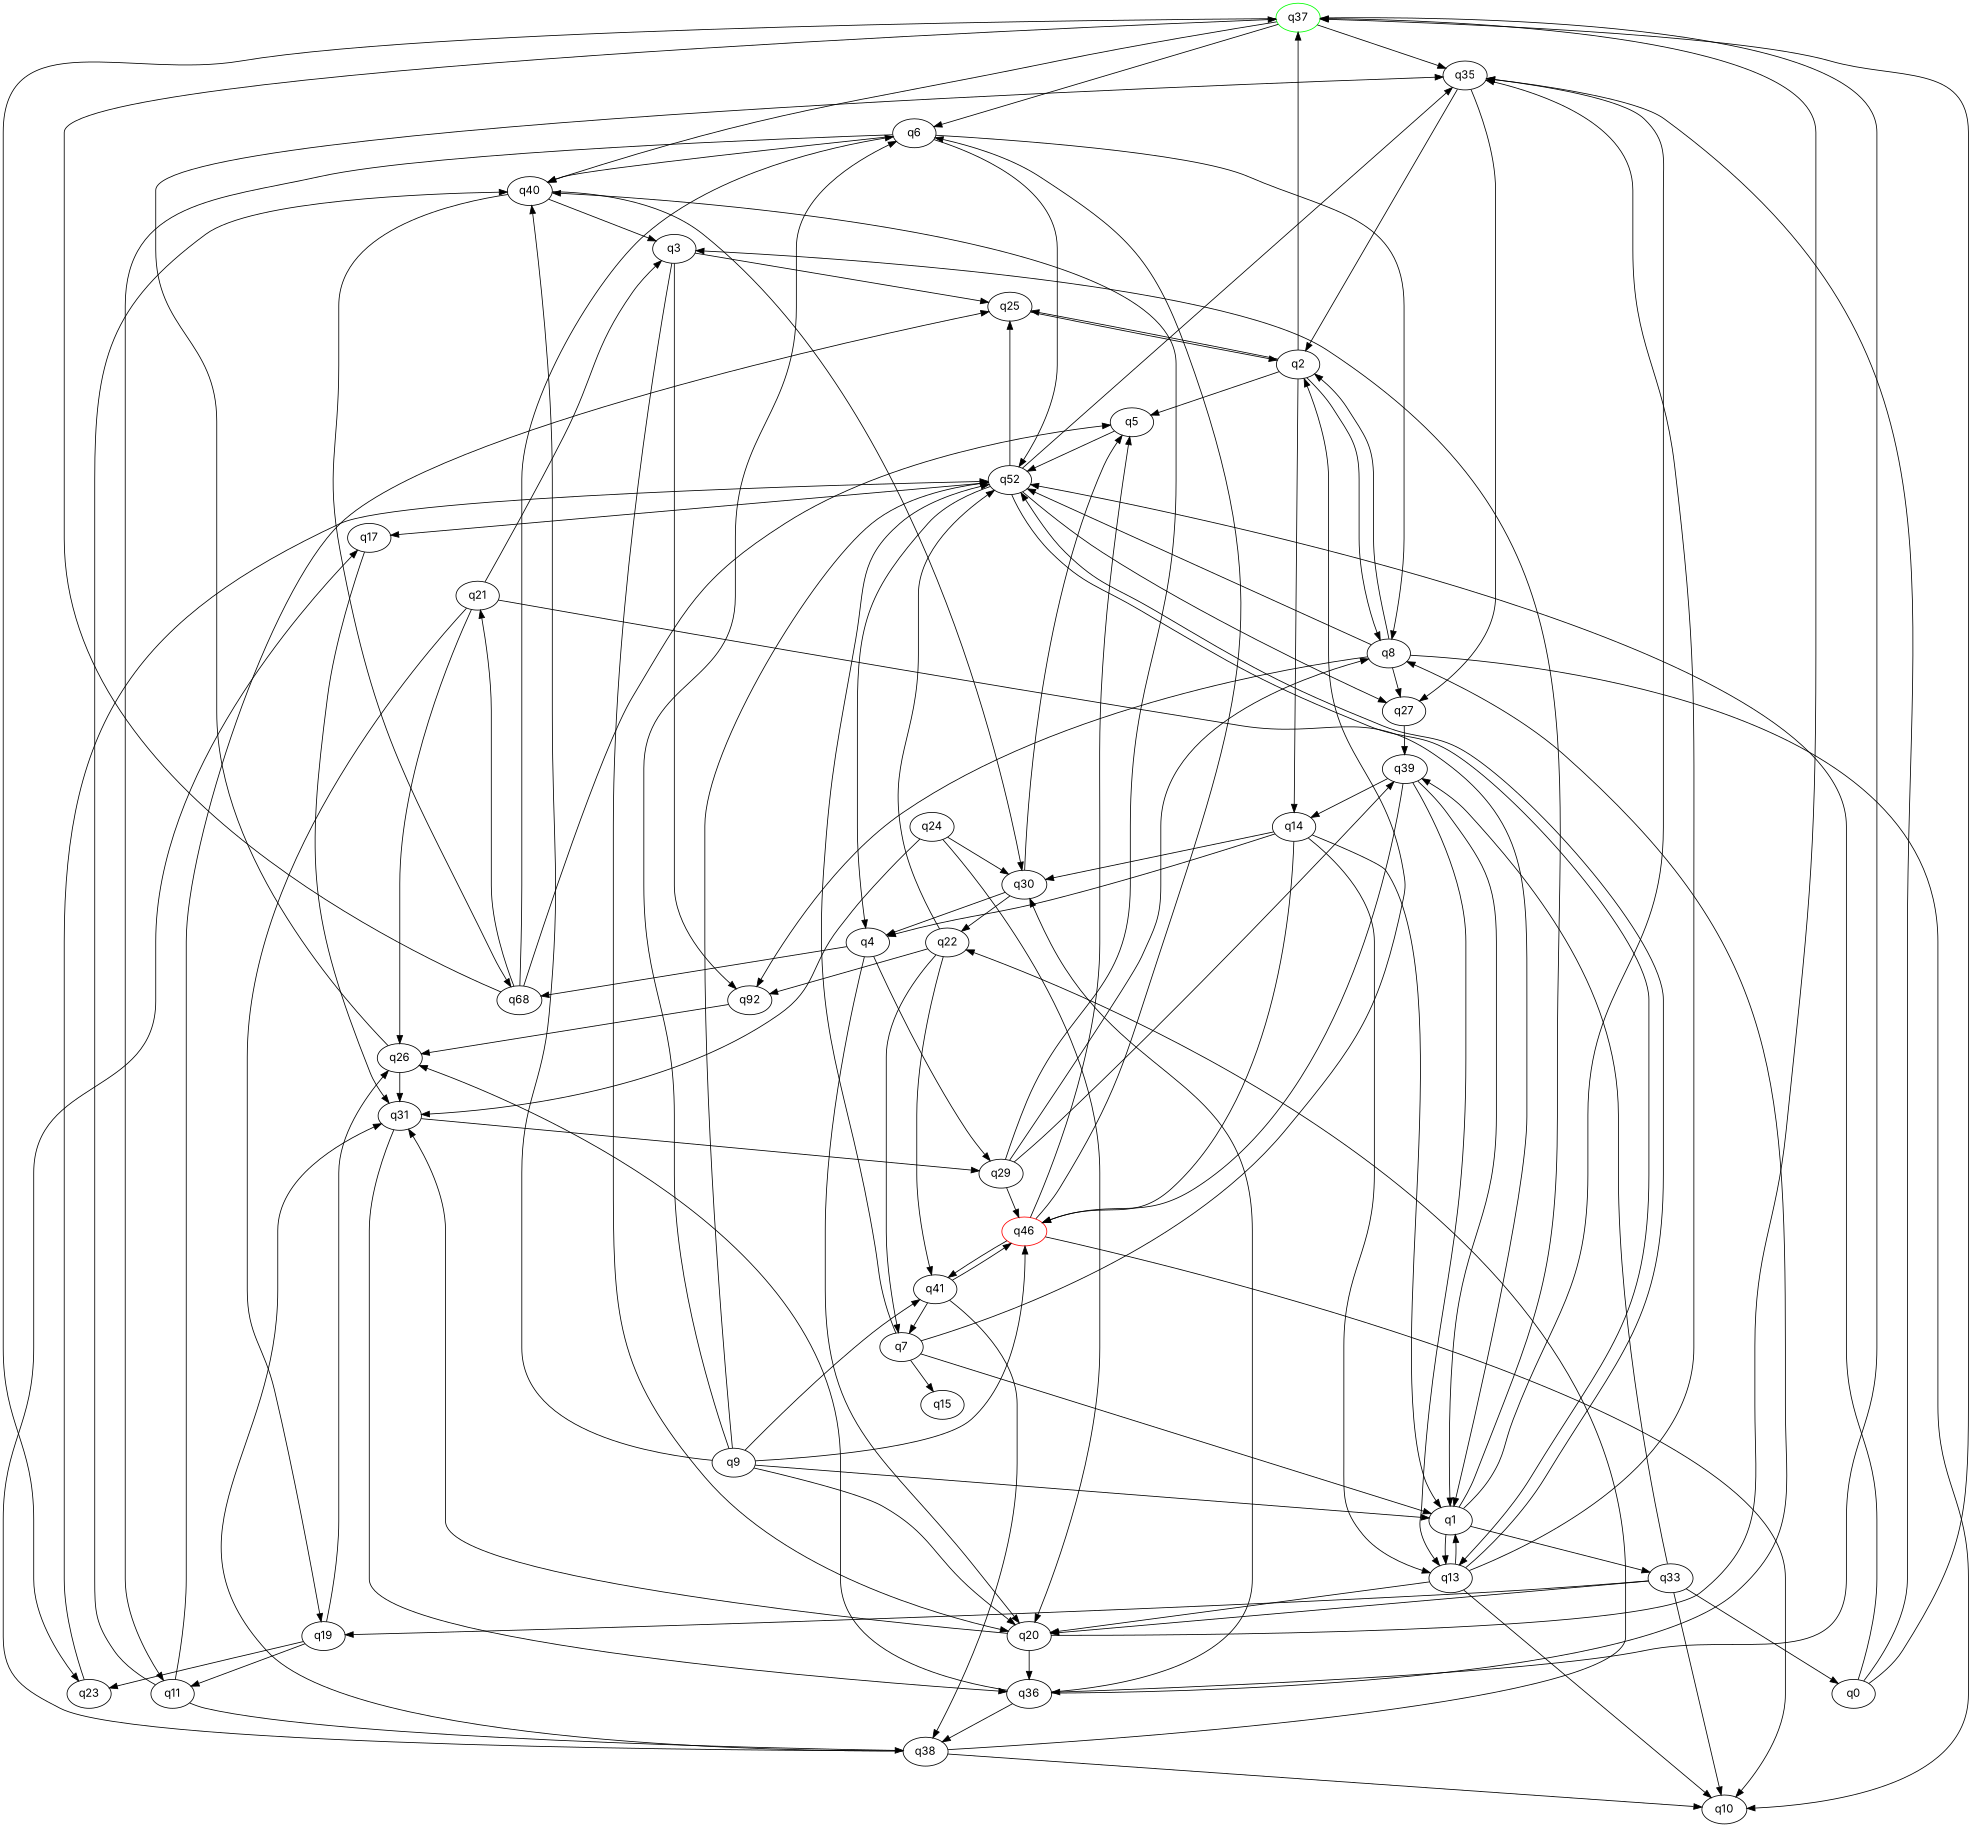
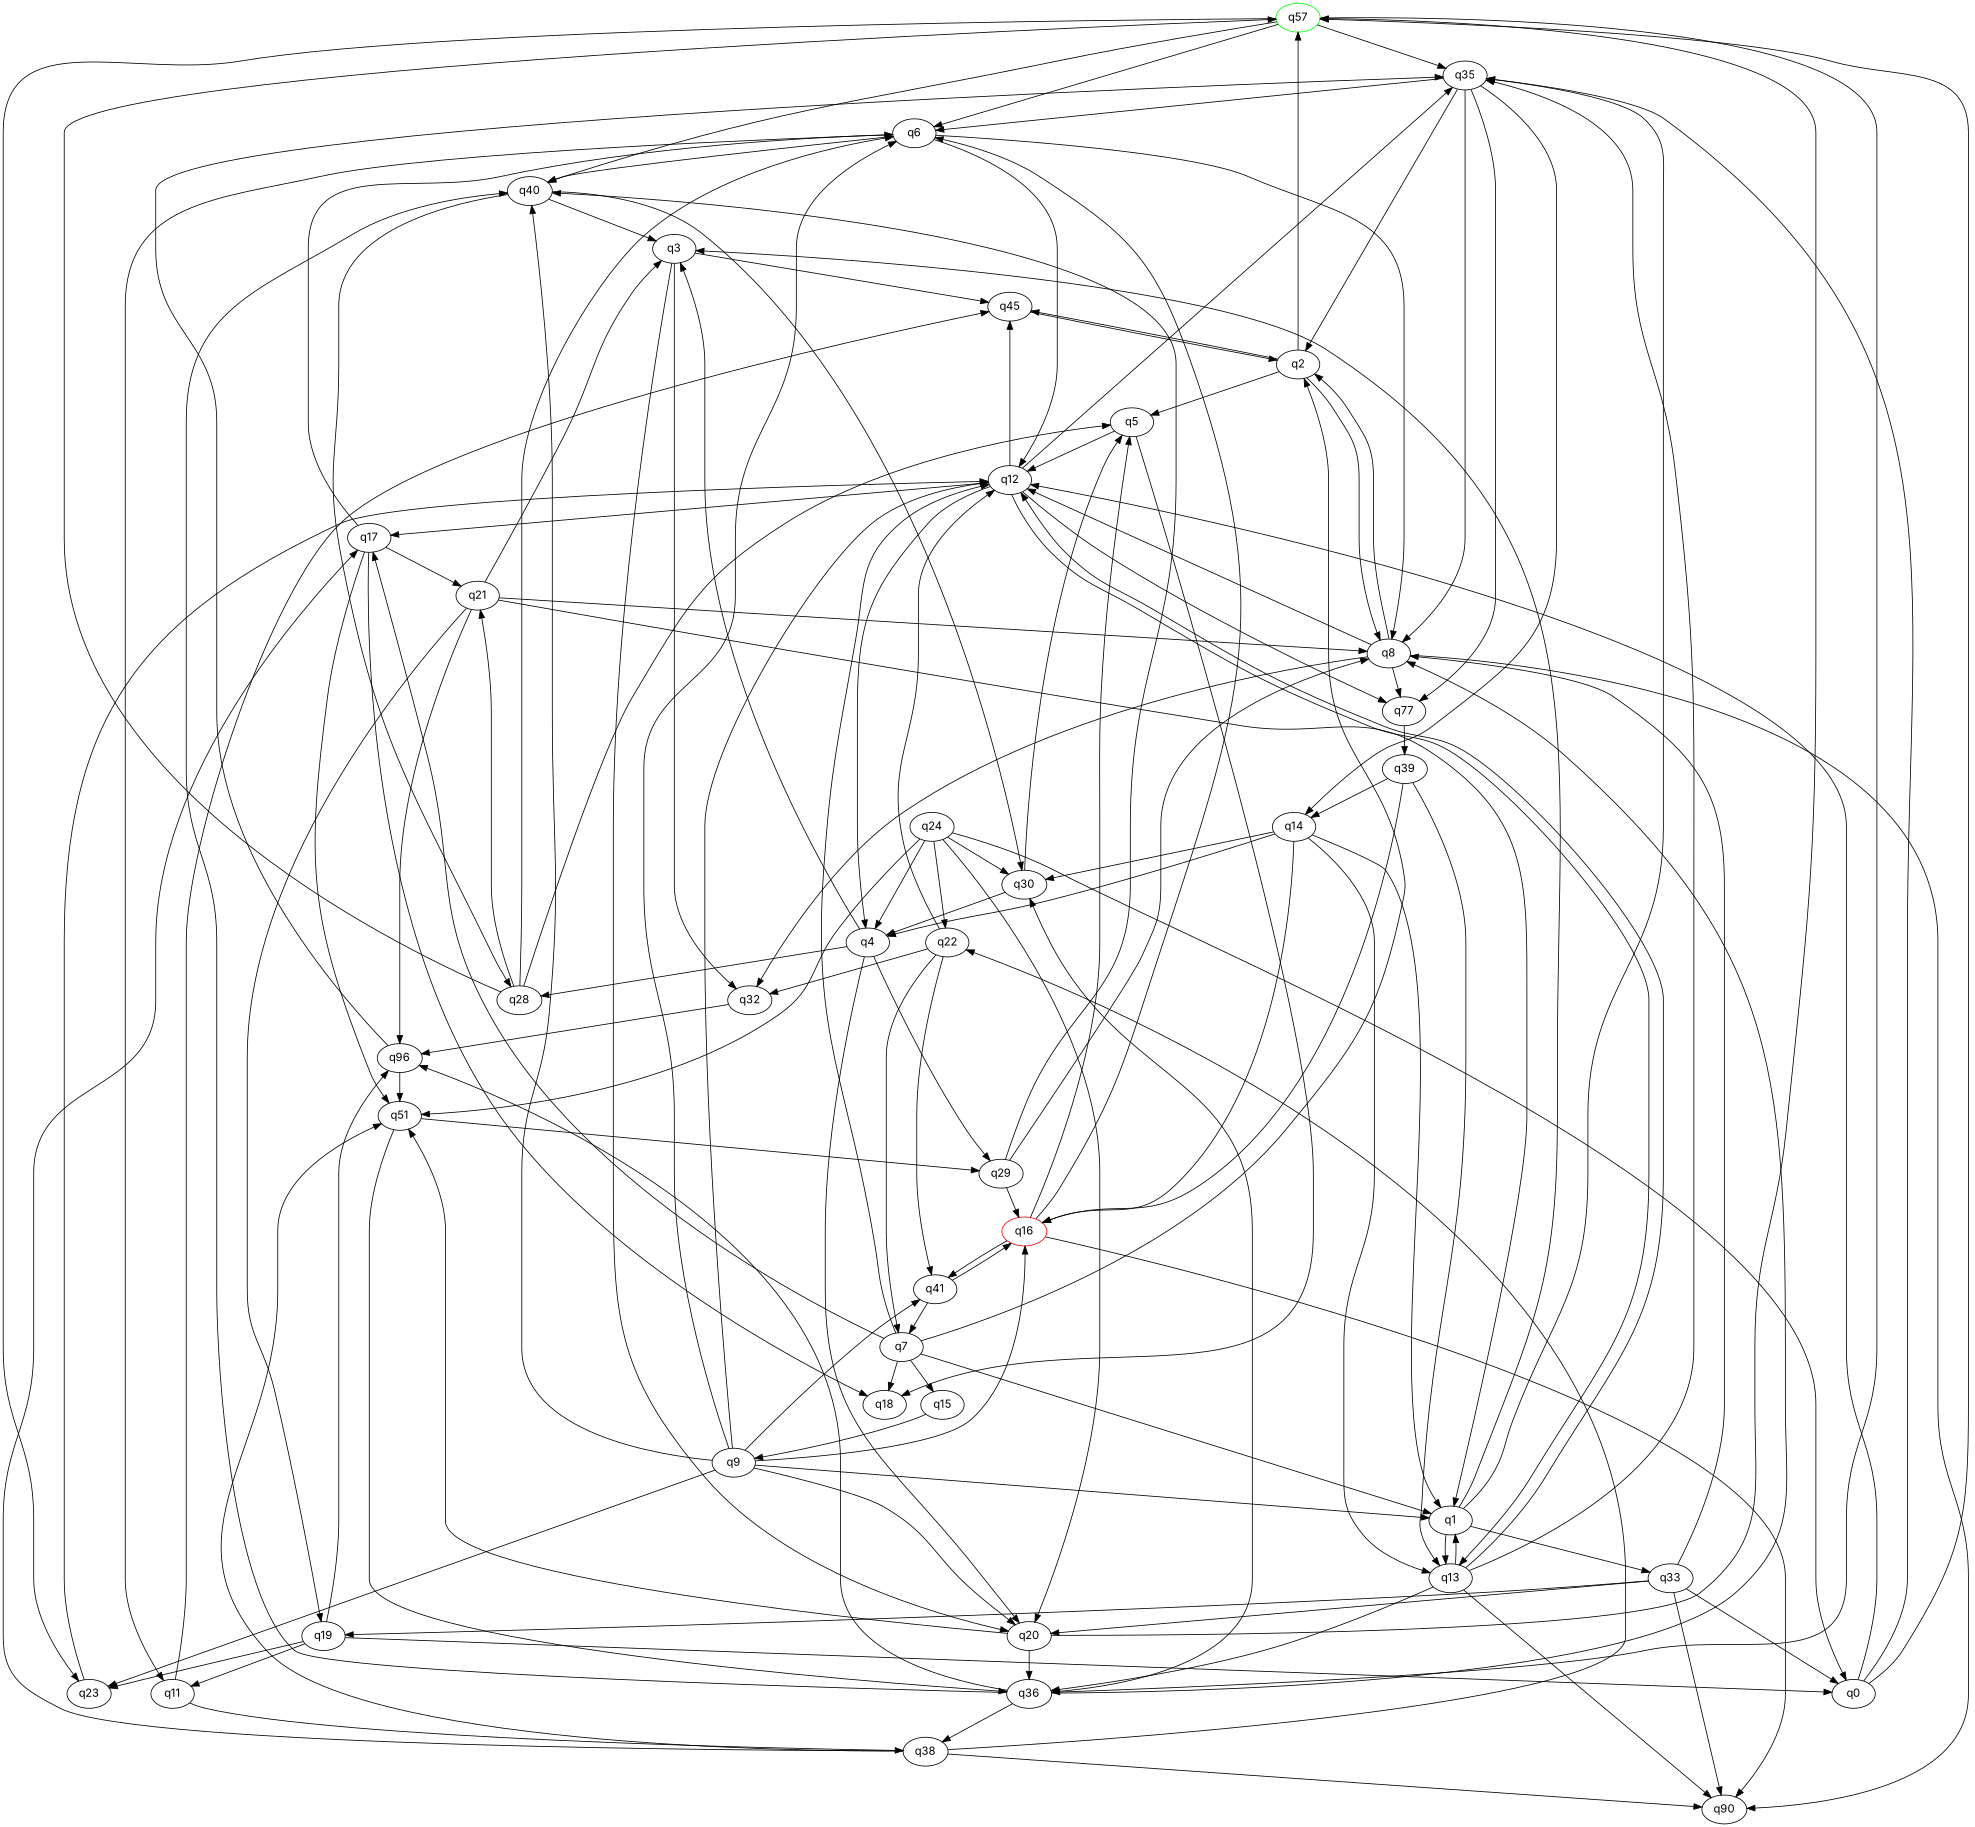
node "q37": label "q37" -> "q57"
edge "q35" -> "q6": added
edge "q17" -> "q6": added
node "q25": label "q25" -> "q45"
edge "q35" -> "q8": added
node "q52": label "q52" -> "q12"
edge "q17" -> "q21": added
edge "q2" -> "q14": now "q35" -> "q14"
edge "q4" -> "q3": added
edge "q21" -> "q8": added
node "q27": label "q27" -> "q77"
edge "q11" -> "q40": now "q36" -> "q40"
edge "q24" -> "q4": added
edge "q30" -> "q22": now "q24" -> "q22"
edge "q29" -> "q39": removed
node "q68": label "q68" -> "q28"
node "q92": label "q92" -> "q32"
edge "q7" -> "q17": added
node "q26": label "q26" -> "q96"
node "q31": label "q31" -> "q51"
edge "q39" -> "q1": removed
edge "q24" -> "q0": added
edge "q33" -> "q39": now "q33" -> "q8"
node "q46": label "q46" -> "q16"
node "q18": added
edge "q15" -> "q9": added
edge "q41" -> "q38": removed
edge "q9" -> "q23": added
edge "q13" -> "q20": now "q13" -> "q36"
edge "q19" -> "q0": added
node "q10": label "q10" -> "q90"
